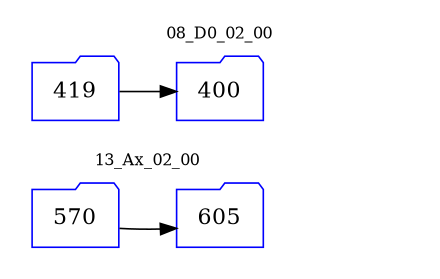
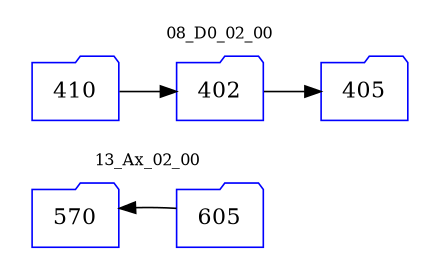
node "419": label "419" -> "410"
node "400": label "400" -> "402"
node "405": added
edge "570" -> "605": reversed
